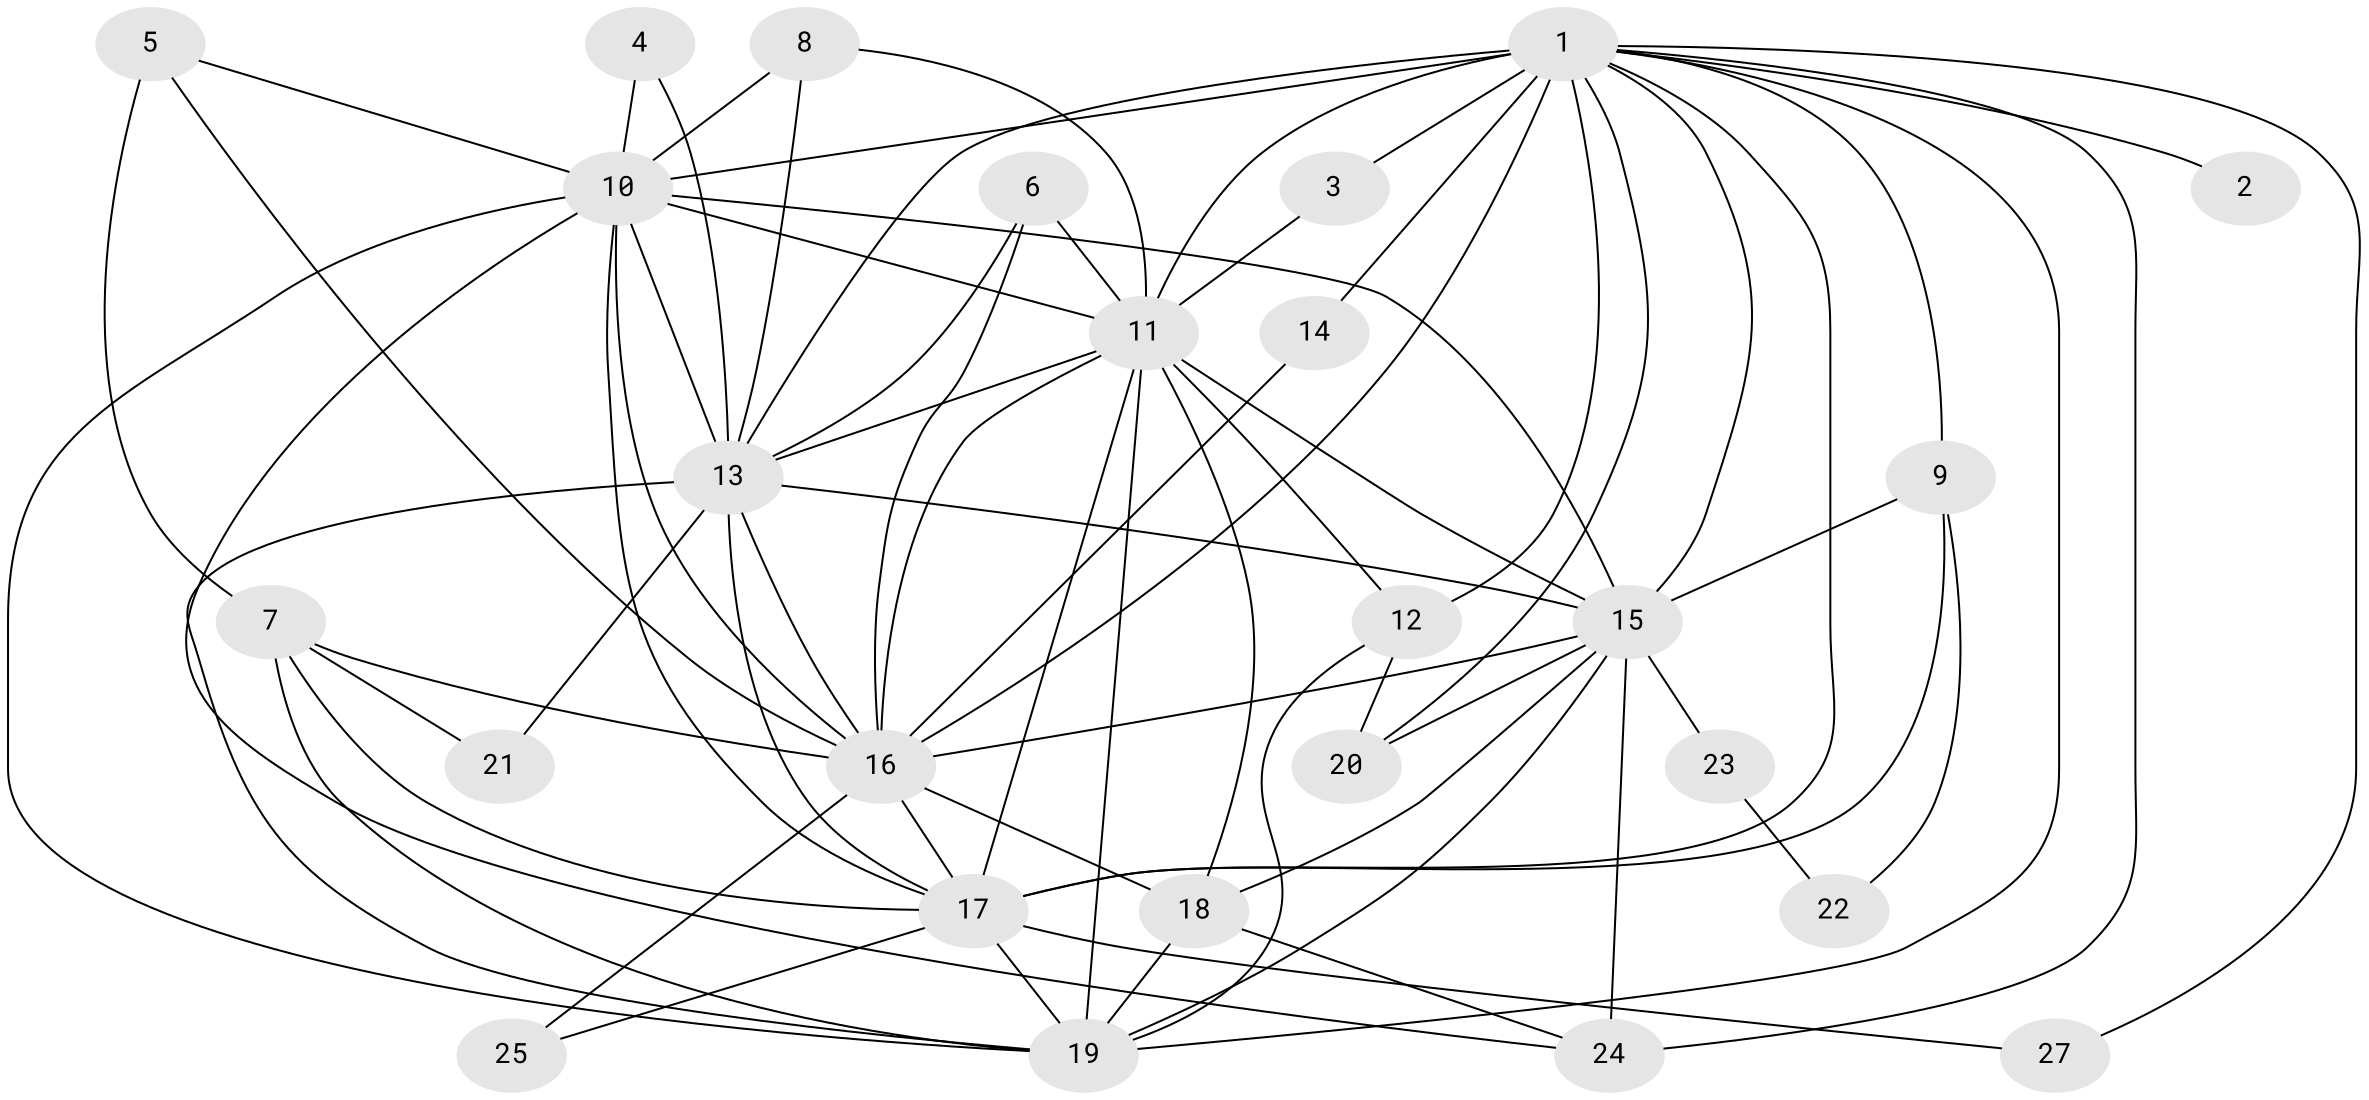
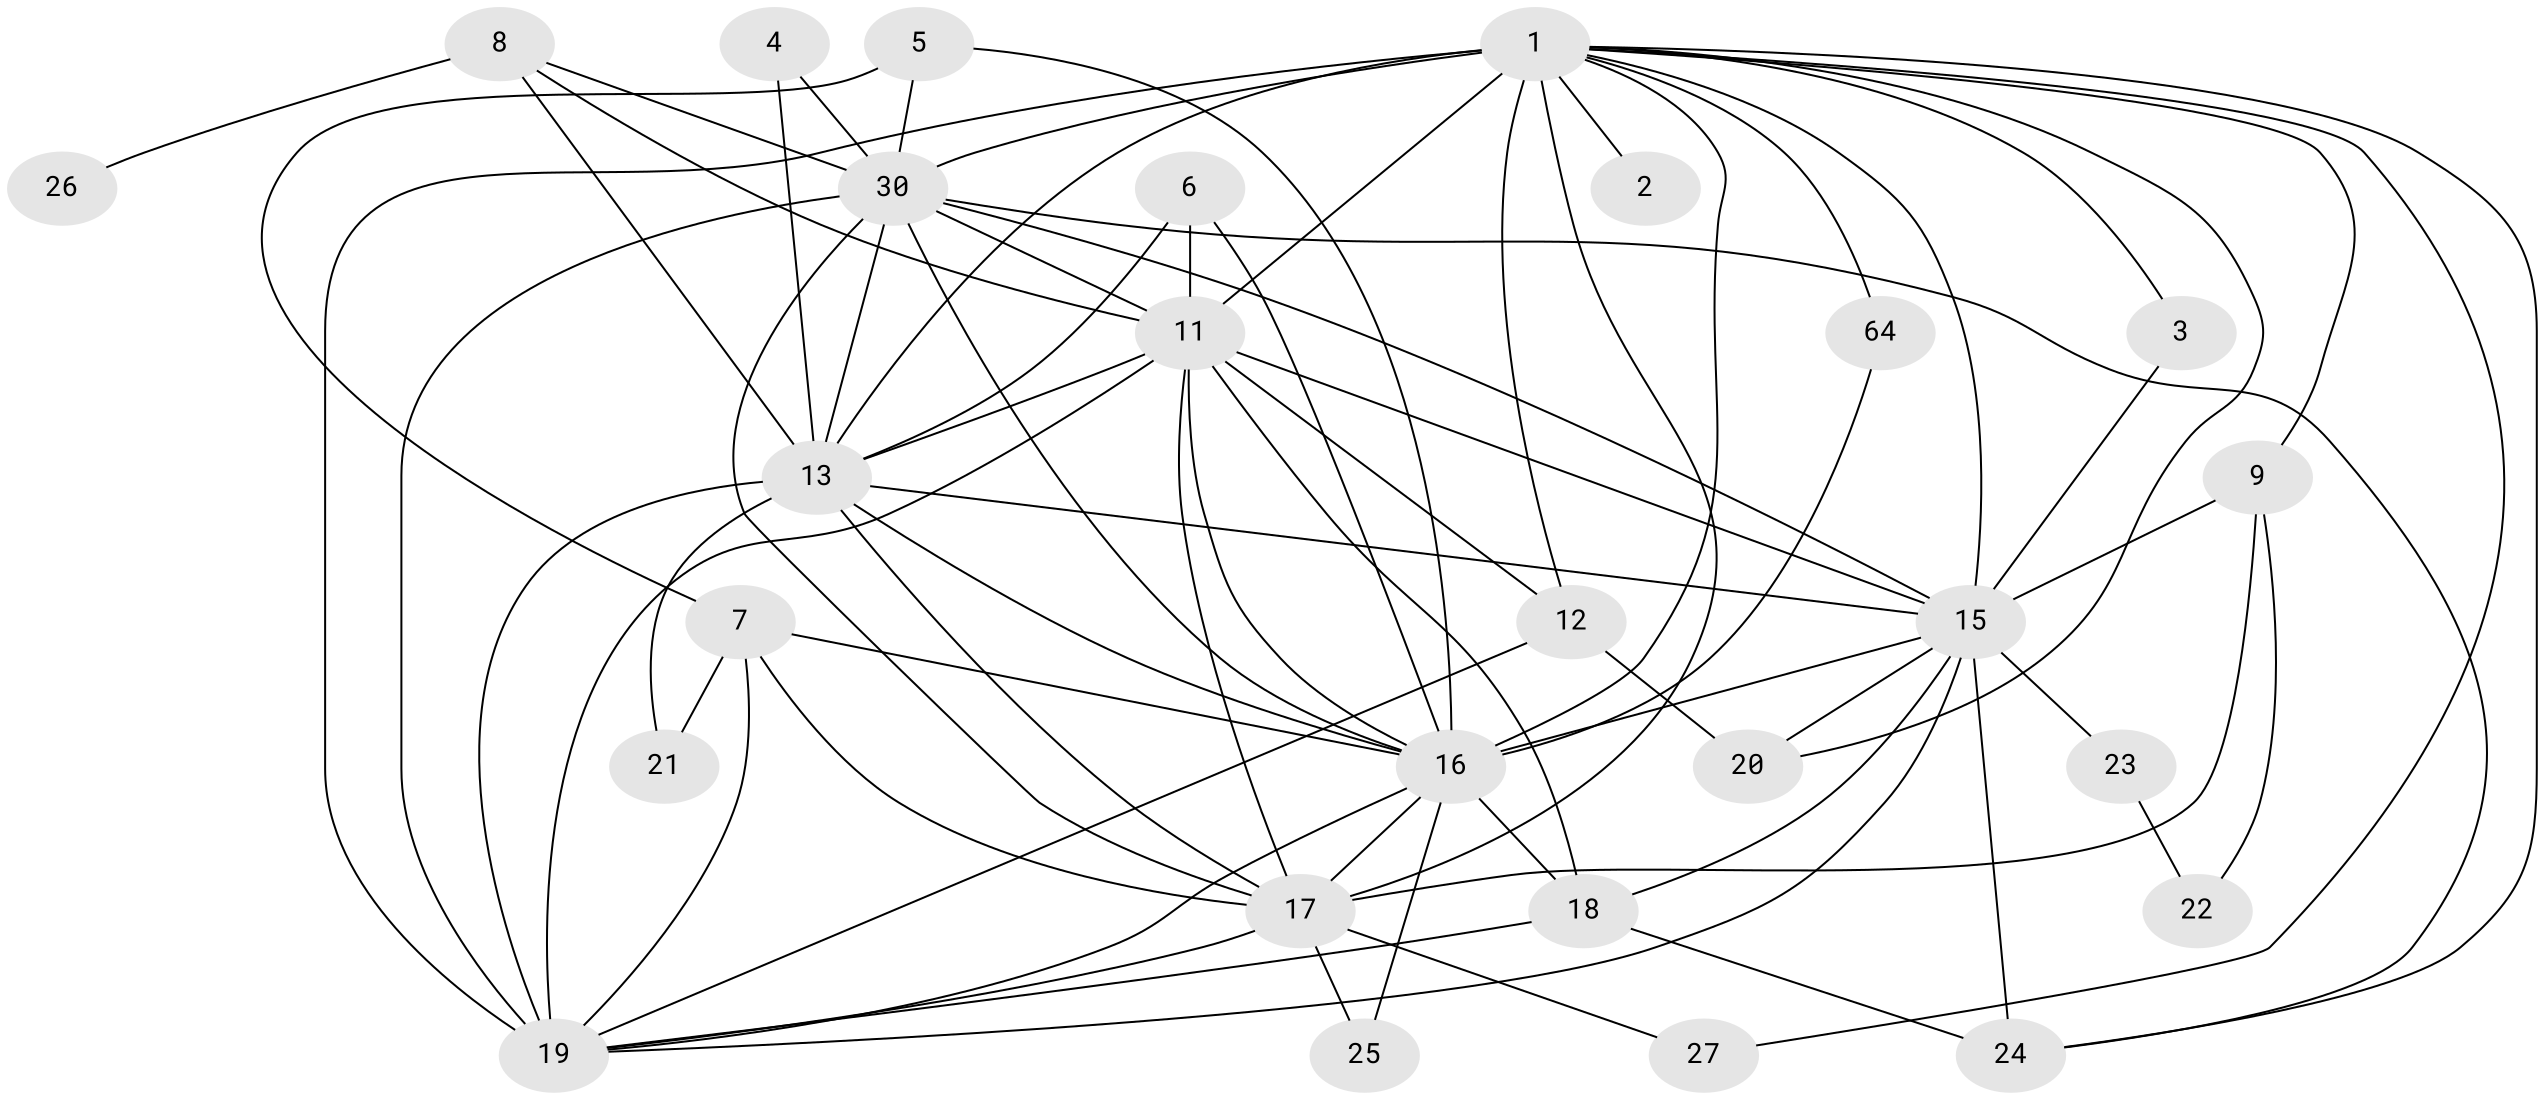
node "26": added
node "10": label "10" -> "30"
edge "3" -- "11": now "3" -- "15"
node "14": label "14" -> "64"
edge "16" -- "19": added
